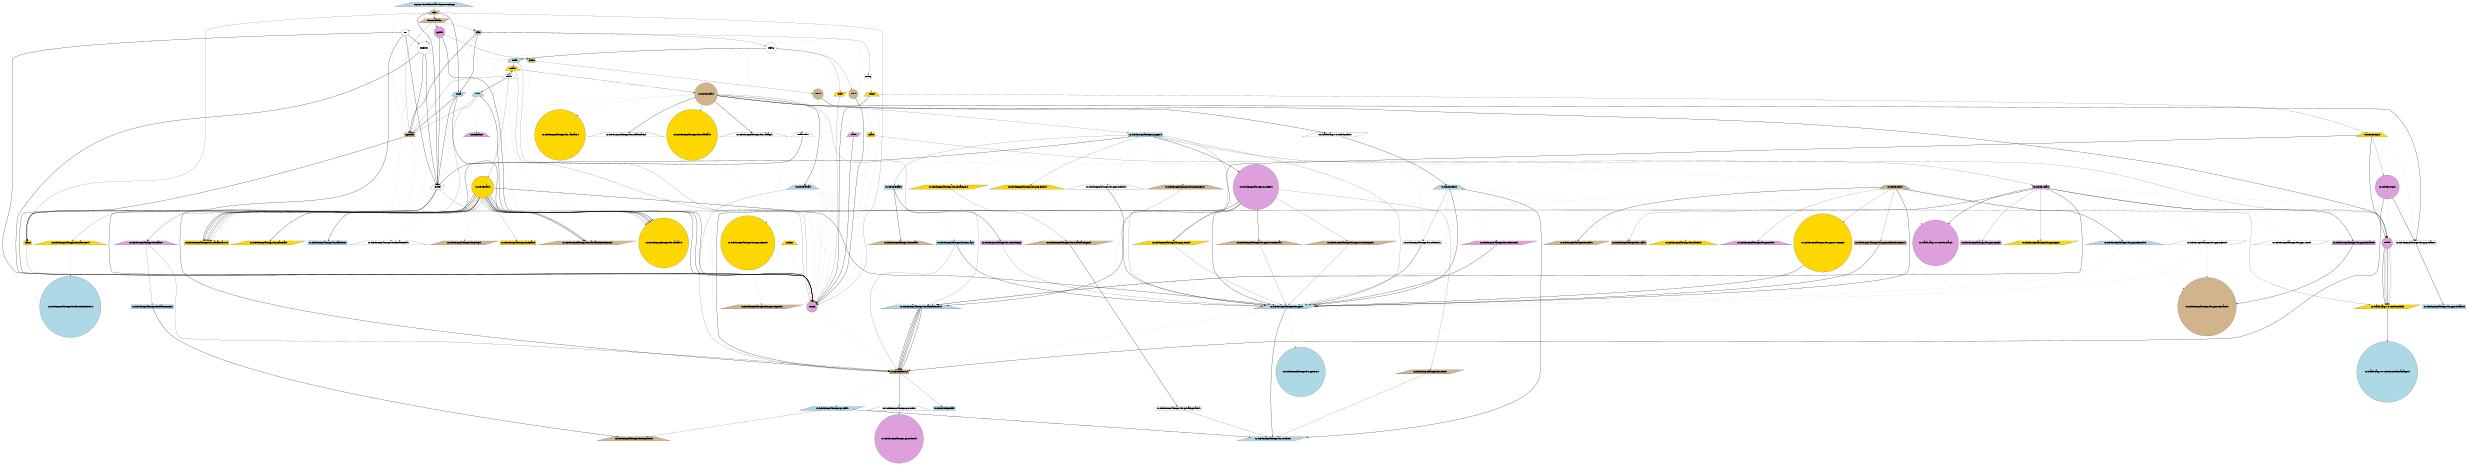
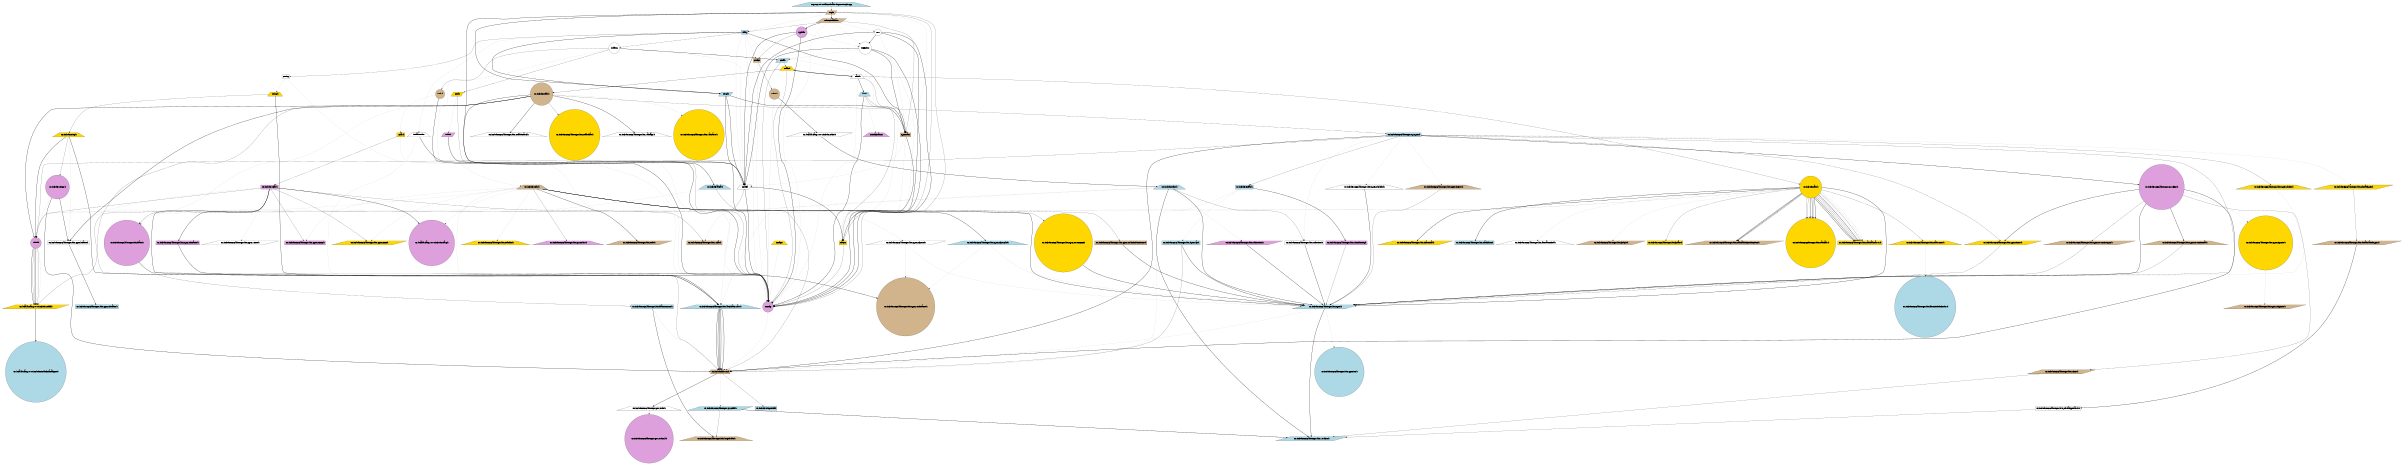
node "usr/include/x86_64-linux-gnu/bits/floatn.h": shape trapezium -> circle
node "usr/include/x86_64-linux-gnu/bits/endian.h": removed
